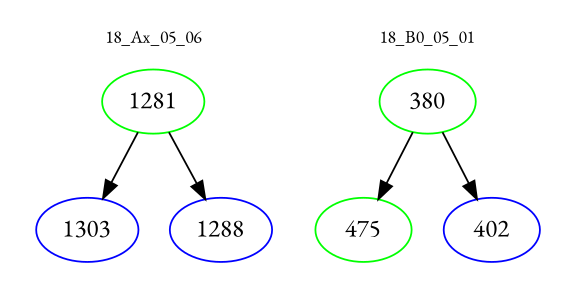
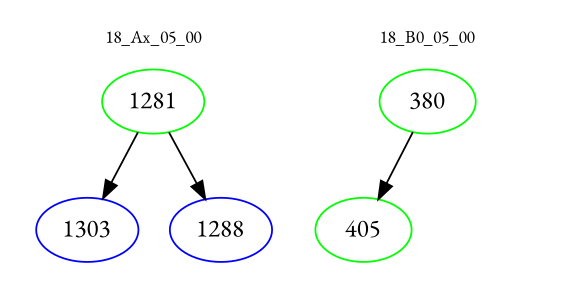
cluster "18_Ax_05_06": label "18_Ax_05_06" -> "18_Ax_05_00"
cluster "18_B0_05_01": label "18_B0_05_01" -> "18_B0_05_00"
node "475": label "475" -> "405"
node "402": removed
